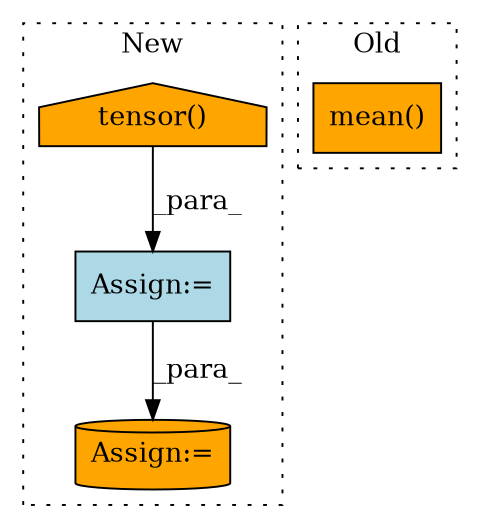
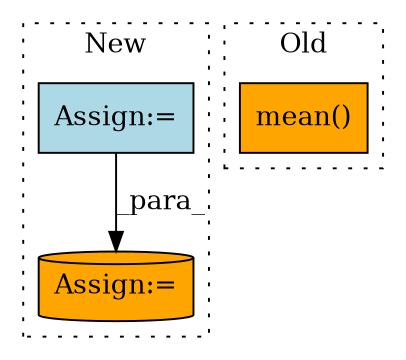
node "tensor()": removed
